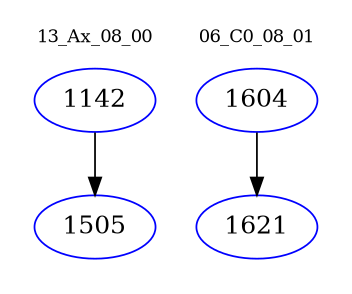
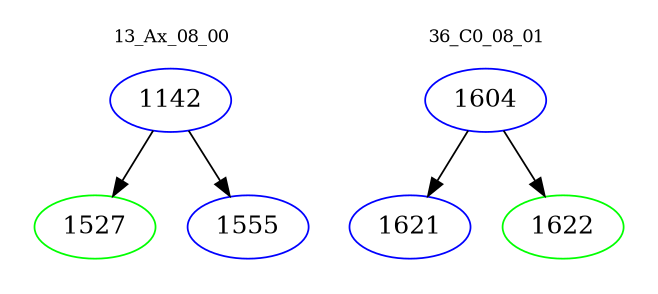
cluster "06_C0_08_01": label "06_C0_08_01" -> "36_C0_08_01"
node "1527": added
node "1505": label "1505" -> "1555"
node "1622": added
